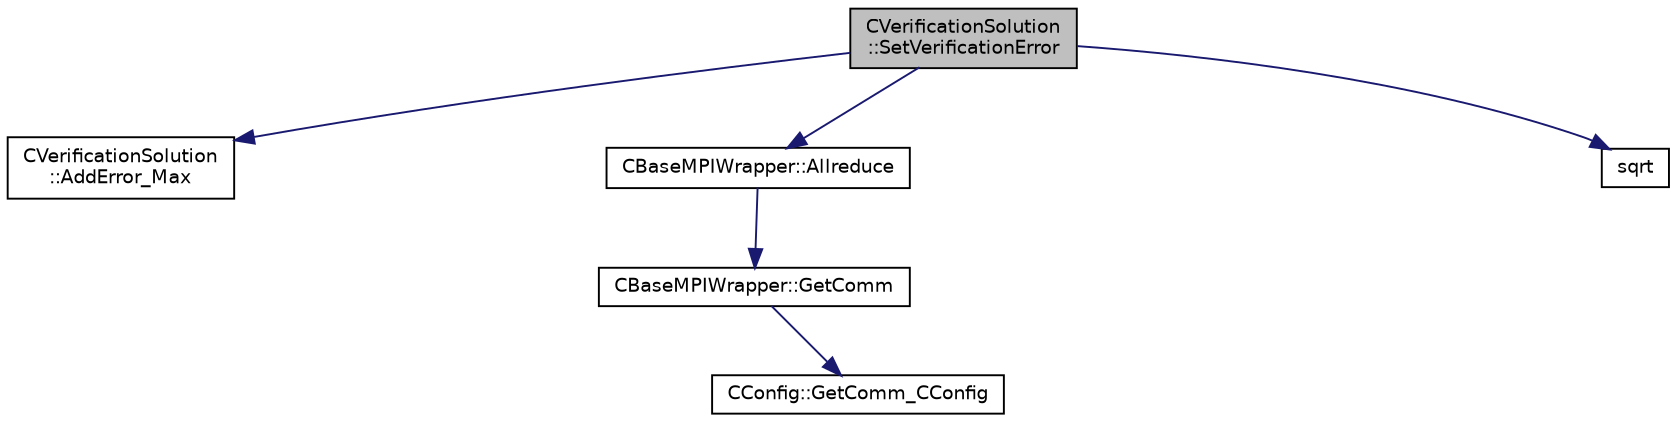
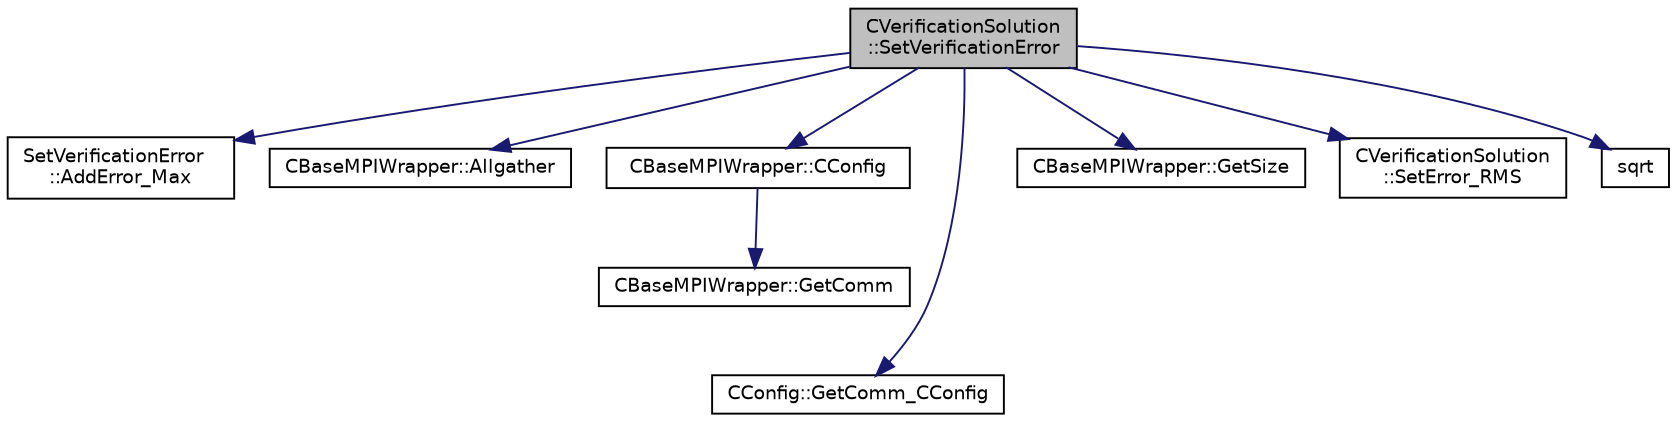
node "CVerificationSolution ::AddError_Max": label "CVerificationSolution ::AddError_Max" -> "SetVerificationError ::AddError_Max"
node "CBaseMPIWrapper::Allgather": added
node "CBaseMPIWrapper::Allreduce": label "CBaseMPIWrapper::Allreduce" -> "CBaseMPIWrapper::CConfig"
node "CBaseMPIWrapper::GetSize": added
node "CVerificationSolution ::SetError_RMS": added
edge "CBaseMPIWrapper::GetComm" -> "CConfig::GetComm_CConfig": now "CVerificationSolution ::SetVerificationError" -> "CConfig::GetComm_CConfig"
